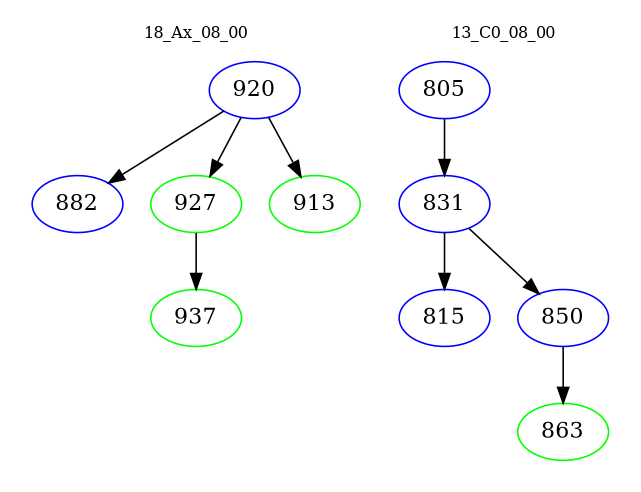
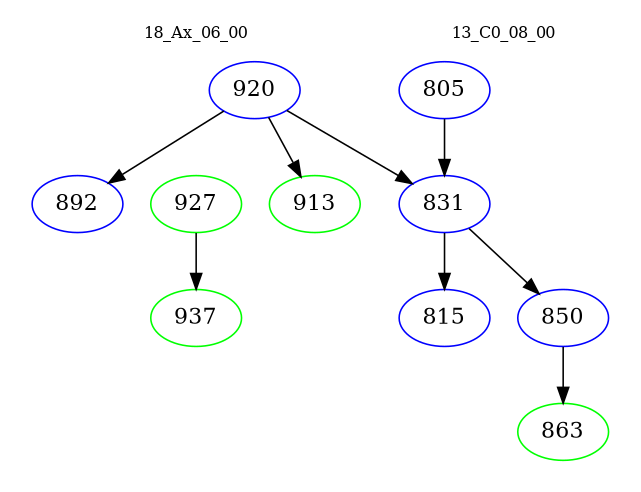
cluster "18_Ax_08_00": label "18_Ax_08_00" -> "18_Ax_06_00"
edge "920" -> "927": now "920" -> "831"
node "882": label "882" -> "892"
